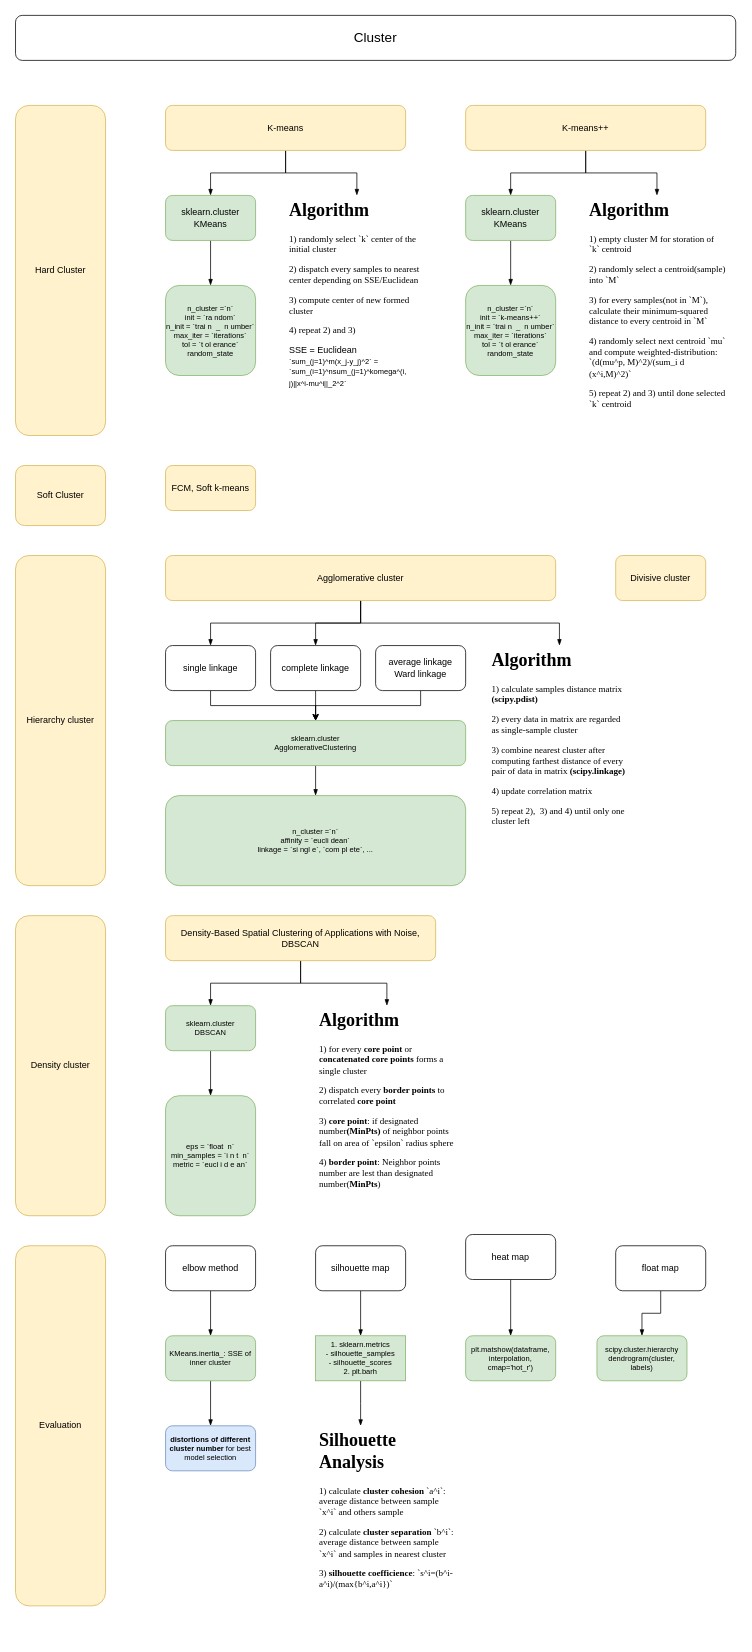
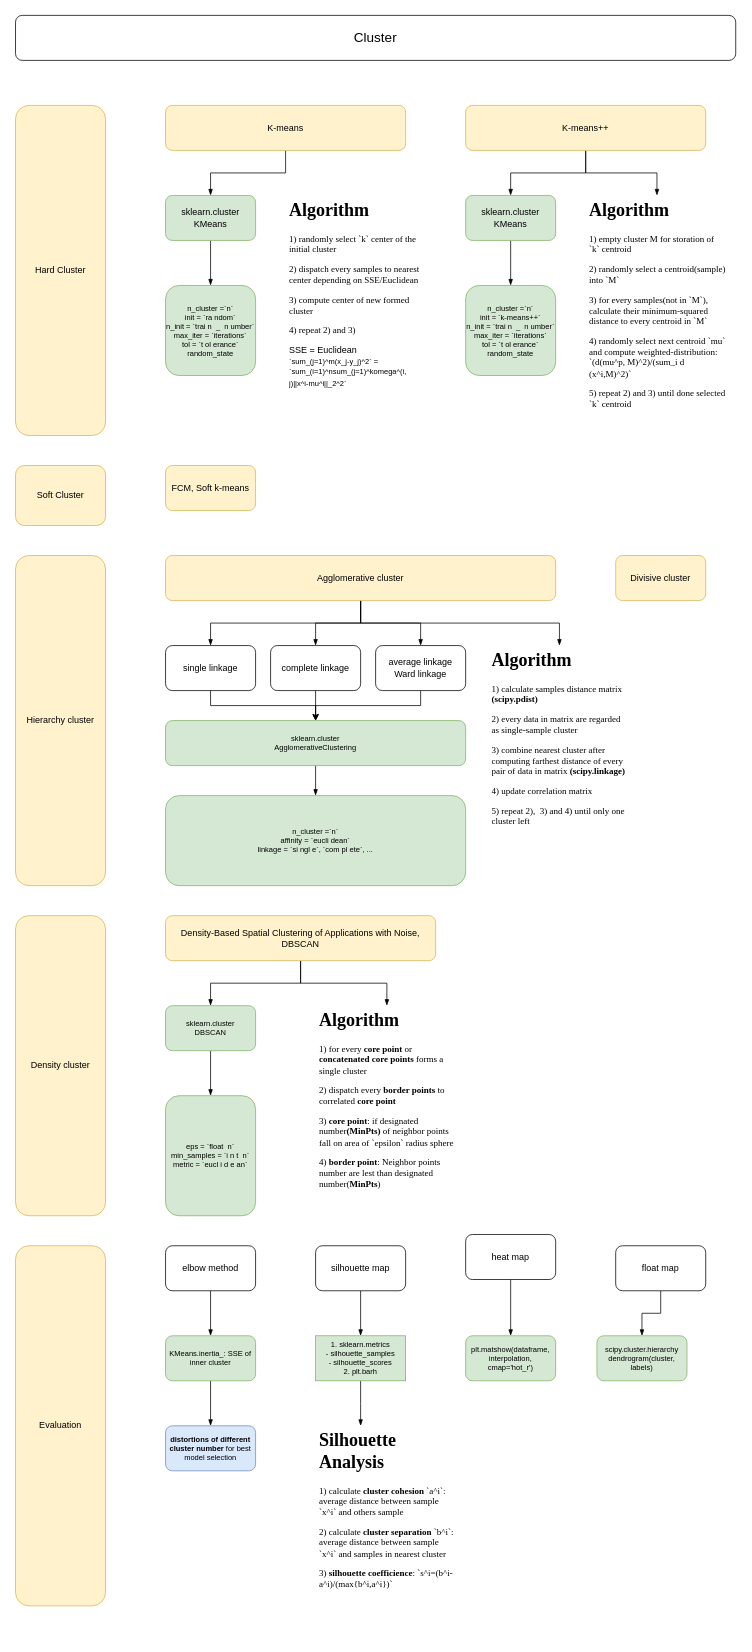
edge "K-means" -> "Algorithm1) randomly select `k` center of the initial cluster 2) dispatch every samples to nearest center depending on SSE/Euclidean 3) compute center of new formed cluster 4) repeat 2) and 3) SSE = Euclidean`sum_(j=1)^m(x_j-y_j)^2` = `sum_(i=1)^nsum_(j=1)^komega^(i, j)||x^i-mu^i||_2^2`": removed
edge "Agglomerative cluster" -> "average linkage Ward linkage": added
